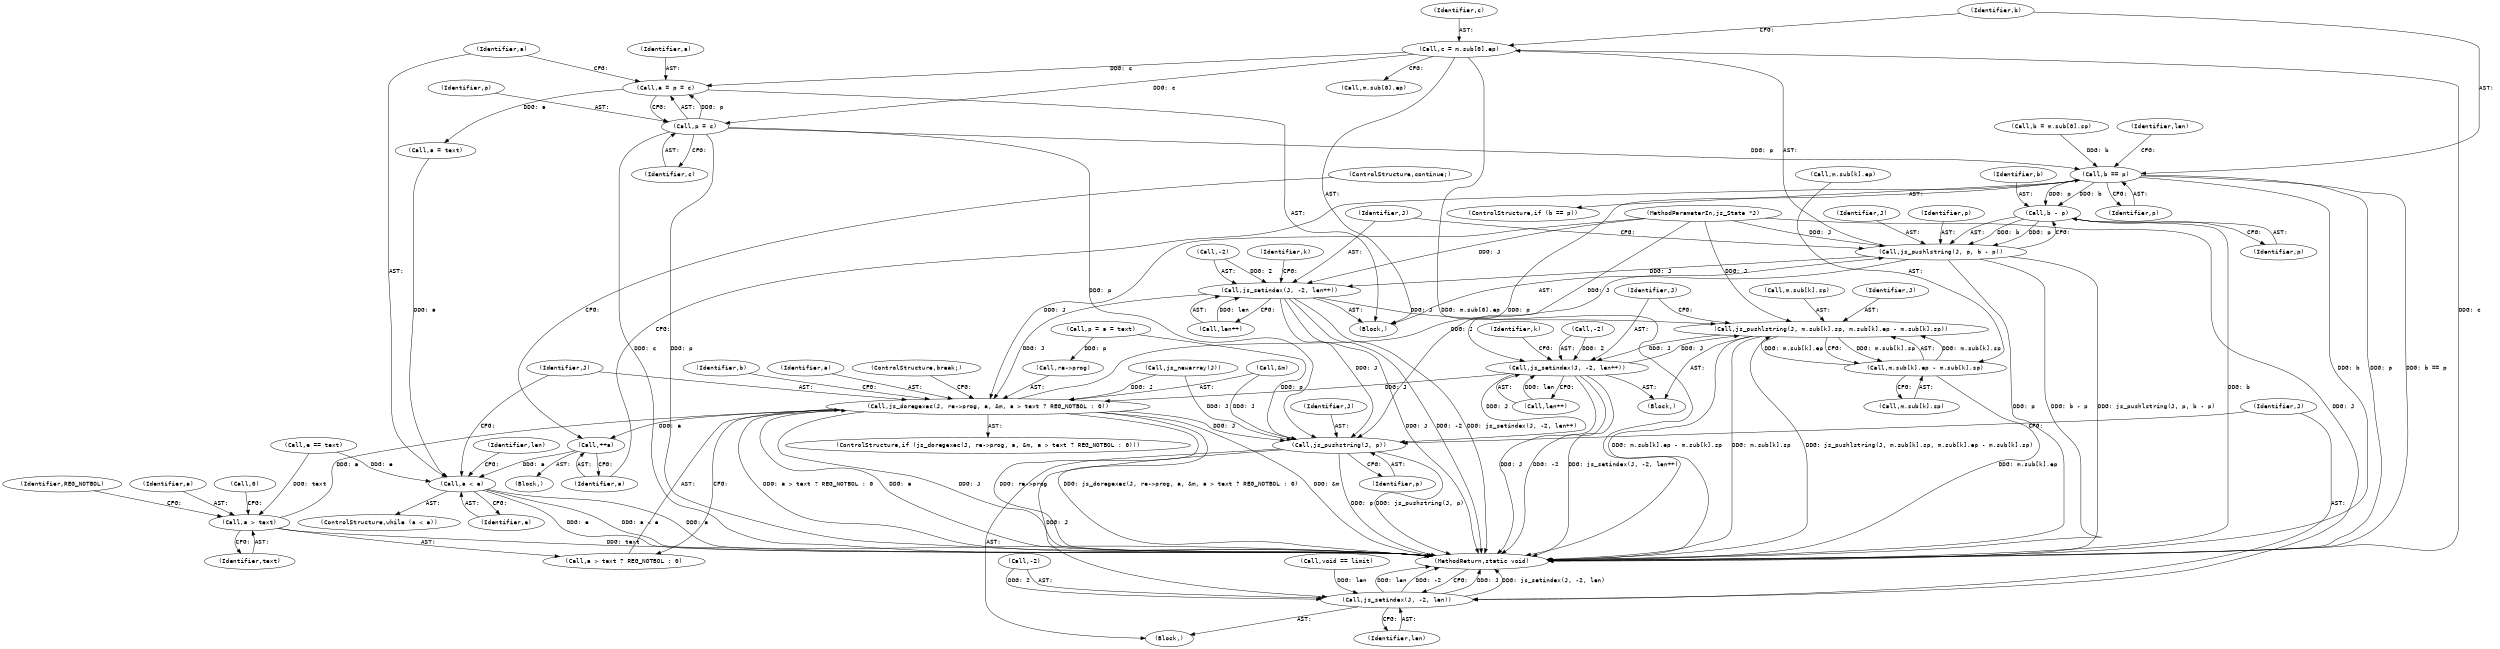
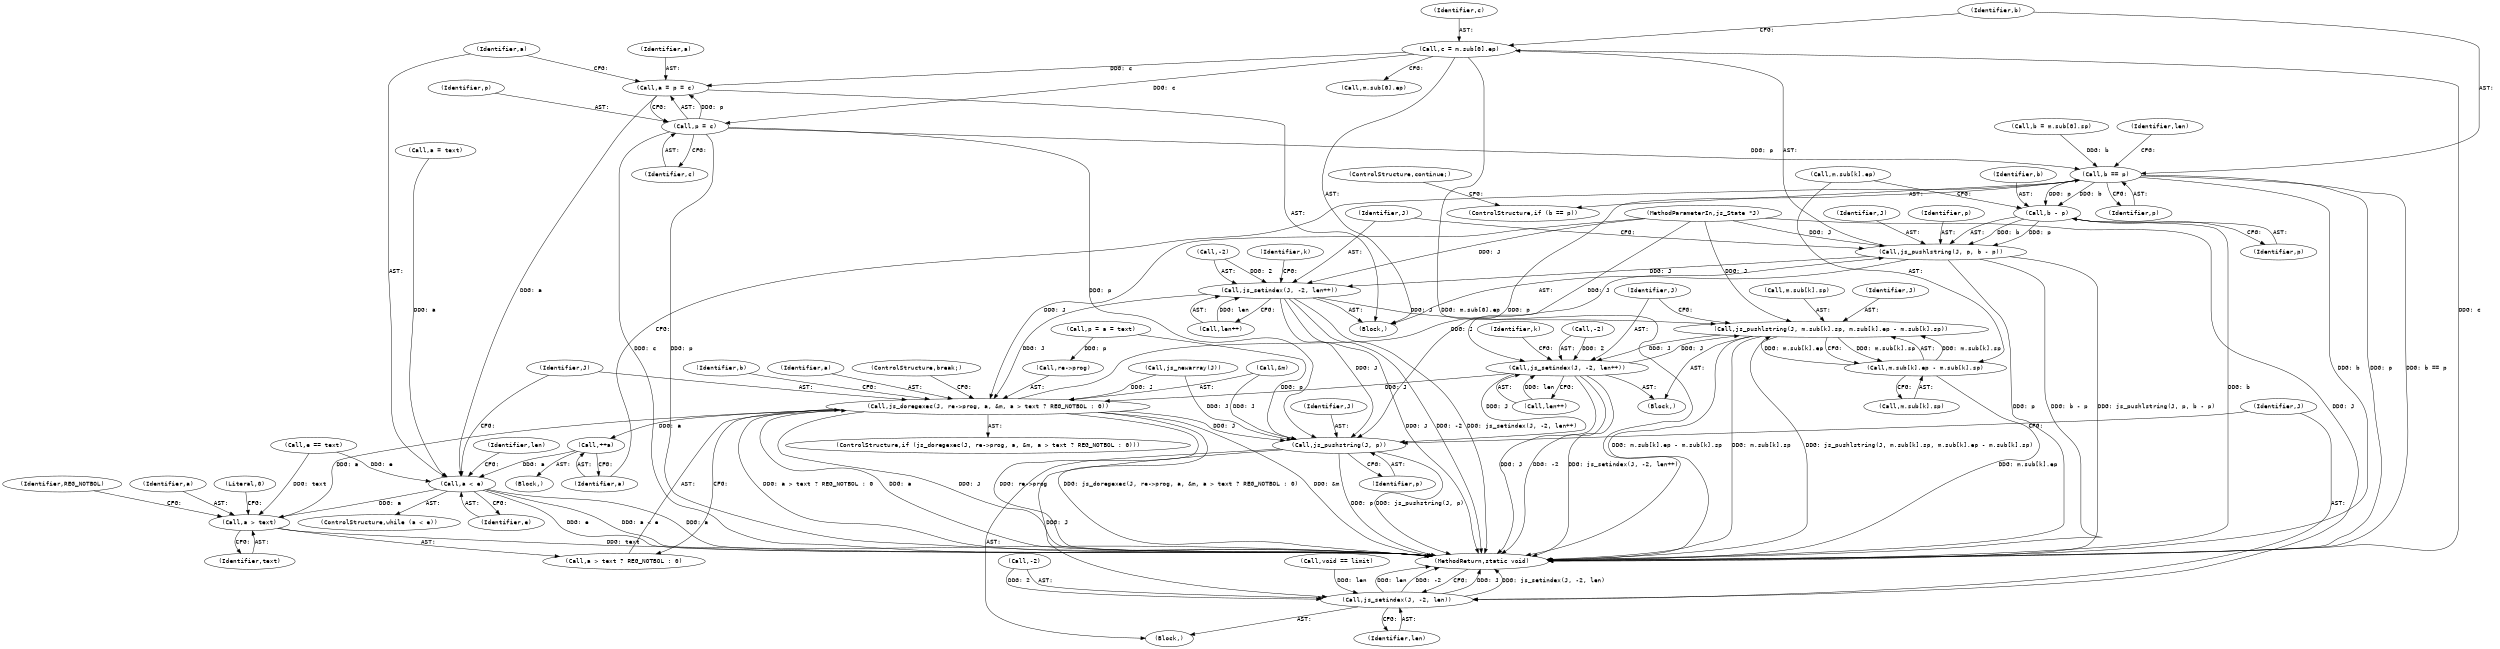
edge "(Call,a = p = c)" -> "(Call,a = text)": now "(Call,a = p = c)" -> "(Call,a < e)"
edge "(ControlStructure,continue;)" -> "(Call,++a)": now "(ControlStructure,continue;)" -> "(ControlStructure,if (b == p))"
edge "(Call,js_pushlstring(J, p, b - p))" -> "(Call,b - p)": now "(Call,m.sub[k].ep)" -> "(Call,b - p)"
node "(Call,0)": label "(Call,0)" -> "(Literal,0)"
edge "(Call,a < e)" -> "(Call,a > text)": added, label "DDG: a"
